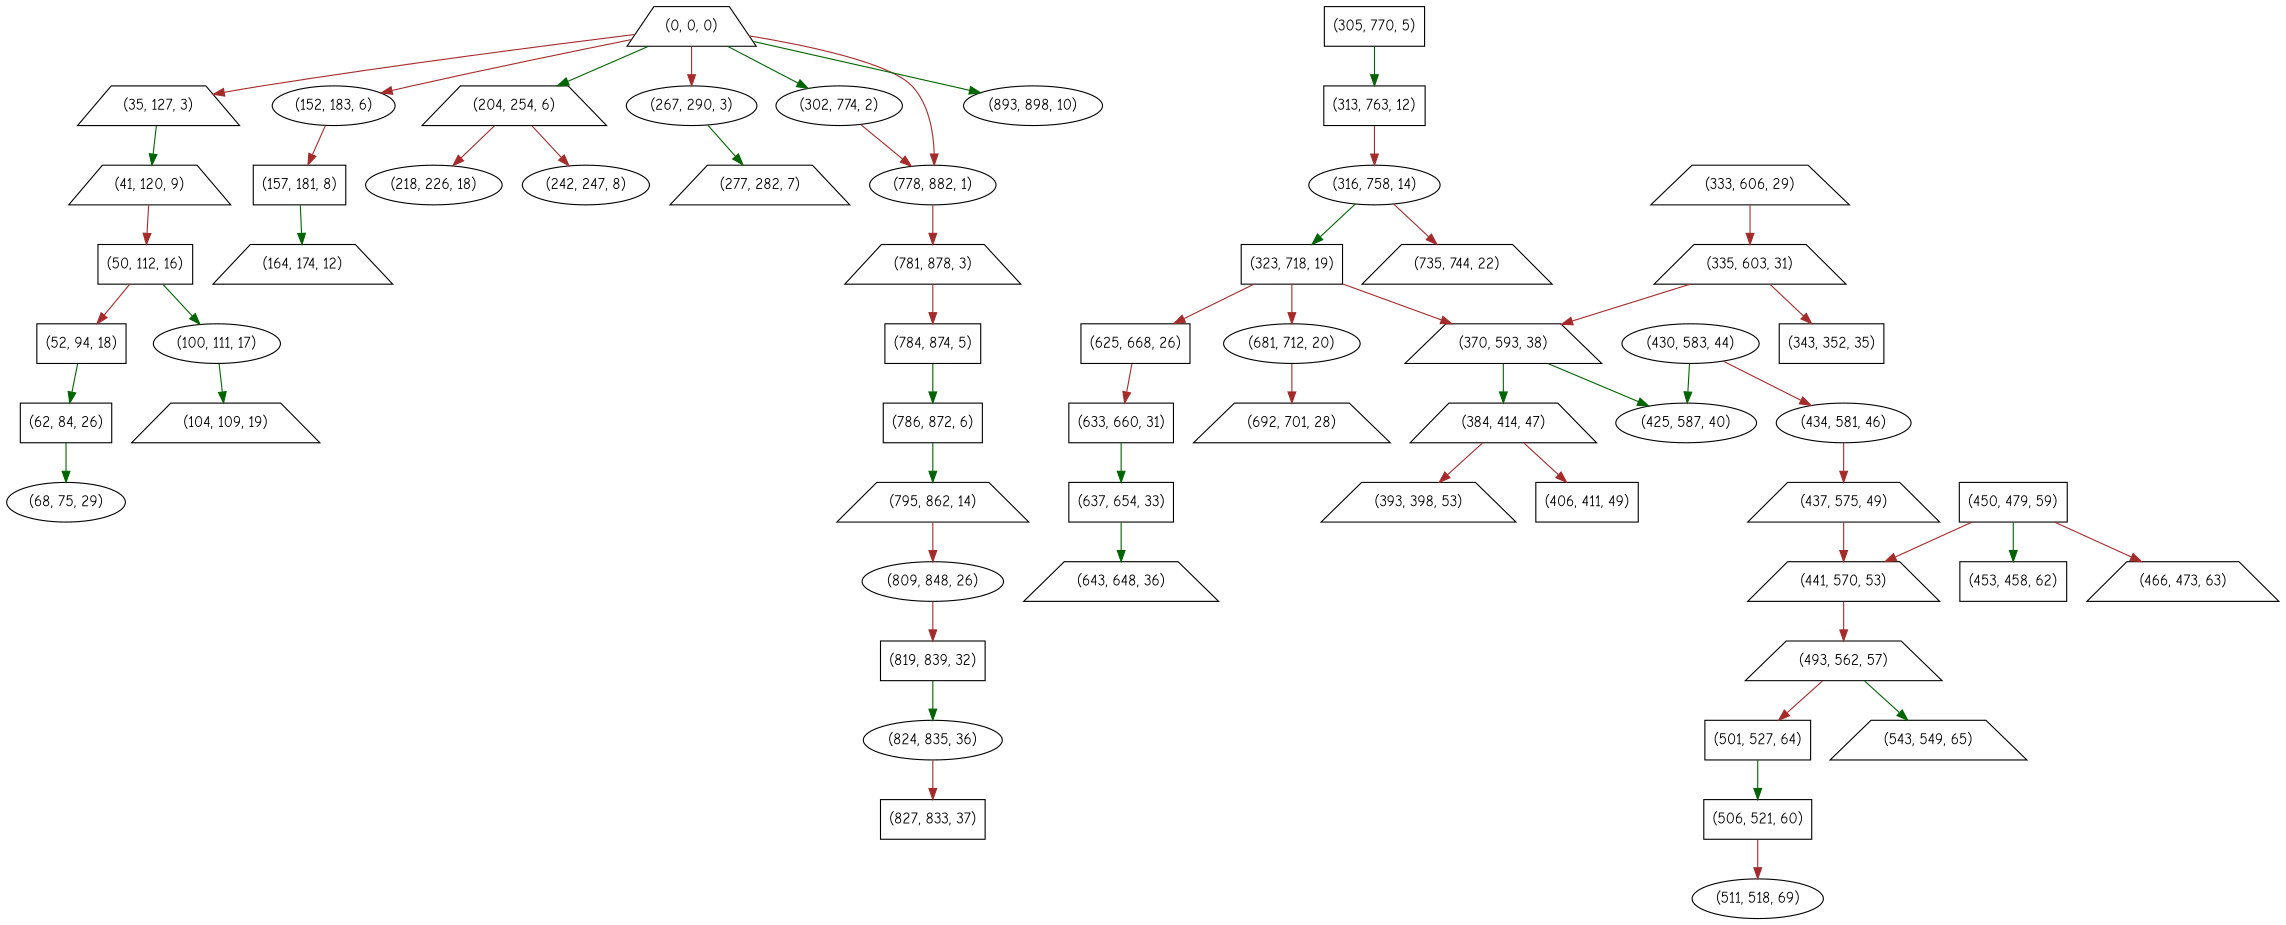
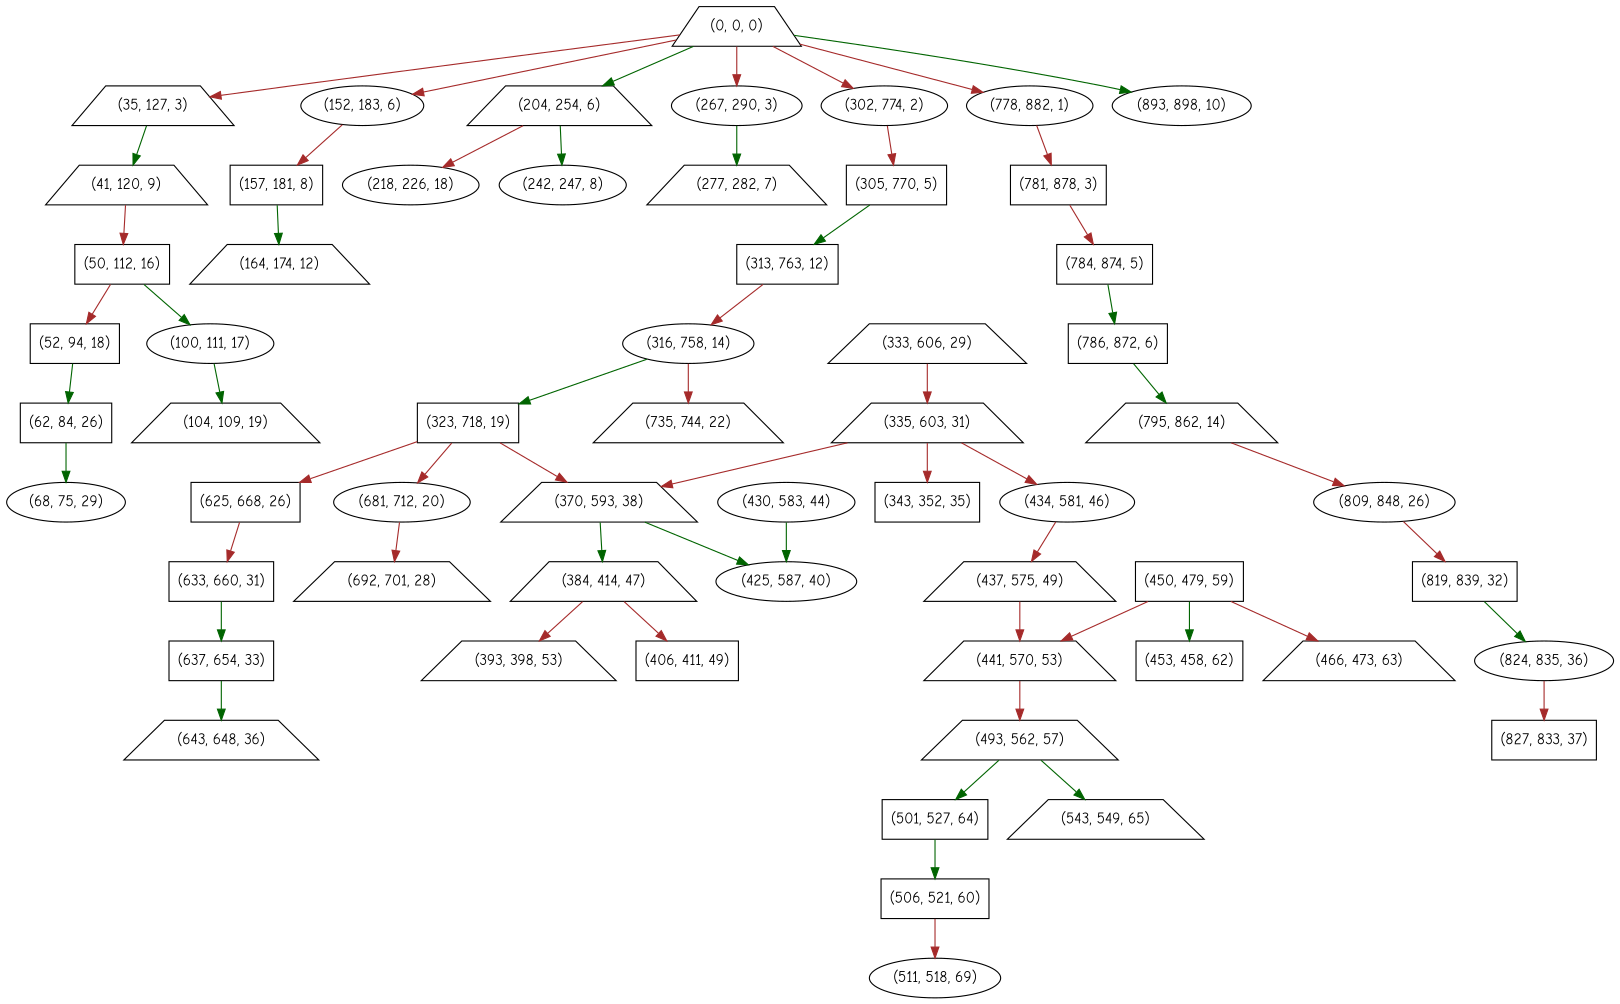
edge "(0, 0, 0)" -> "(302, 774, 2)": color darkgreen -> brown
edge "(204, 254, 6)" -> "(242, 247, 8)": color brown -> darkgreen
edge "(302, 774, 2)" -> "(778, 882, 1)": now "(302, 774, 2)" -> "(305, 770, 5)"
node "(781, 878, 3)": shape trapezium -> box
edge "(430, 583, 44)" -> "(434, 581, 46)": now "(335, 603, 31)" -> "(434, 581, 46)"
edge "(493, 562, 57)" -> "(501, 527, 64)": color brown -> darkgreen
